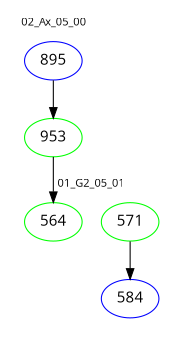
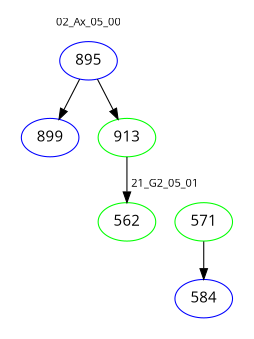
node "899": added
node "953": label "953" -> "913"
cluster "01_G2_05_01": label "01_G2_05_01" -> "21_G2_05_01"
node "564": label "564" -> "562"
